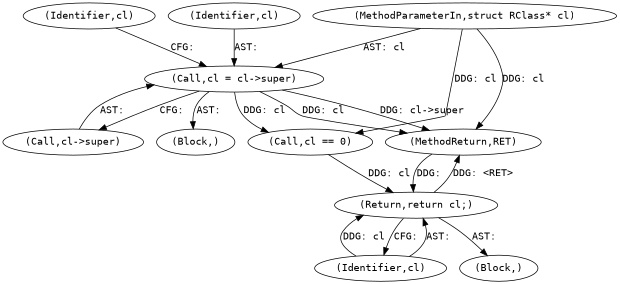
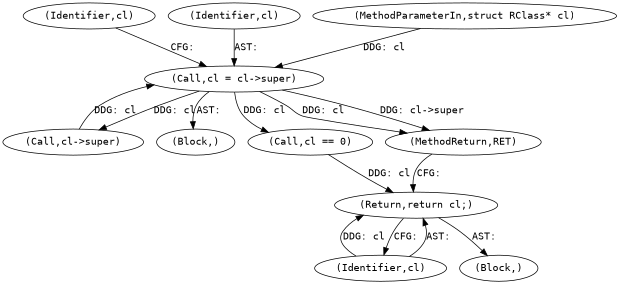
edge "(MethodParameterIn,struct RClass* cl)" -> "(Call,cl = cl->super)": label "AST: cl" -> "DDG: cl"
edge "(MethodParameterIn,struct RClass* cl)" -> "(MethodReturn,RET)": removed, label "DDG: cl"
edge "(Call,cl->super)" -> "(Call,cl = cl->super)": label "AST: " -> "DDG: cl"
edge "(Call,cl = cl->super)" -> "(Call,cl->super)": label "CFG: " -> "DDG: cl"
edge "(MethodParameterIn,struct RClass* cl)" -> "(Call,cl == 0)": removed, label "DDG: cl"
edge "(MethodReturn,RET)" -> "(Return,return cl;)": label "DDG: " -> "CFG: "
edge "(Return,return cl;)" -> "(MethodReturn,RET)": removed, label "DDG: <RET>"
